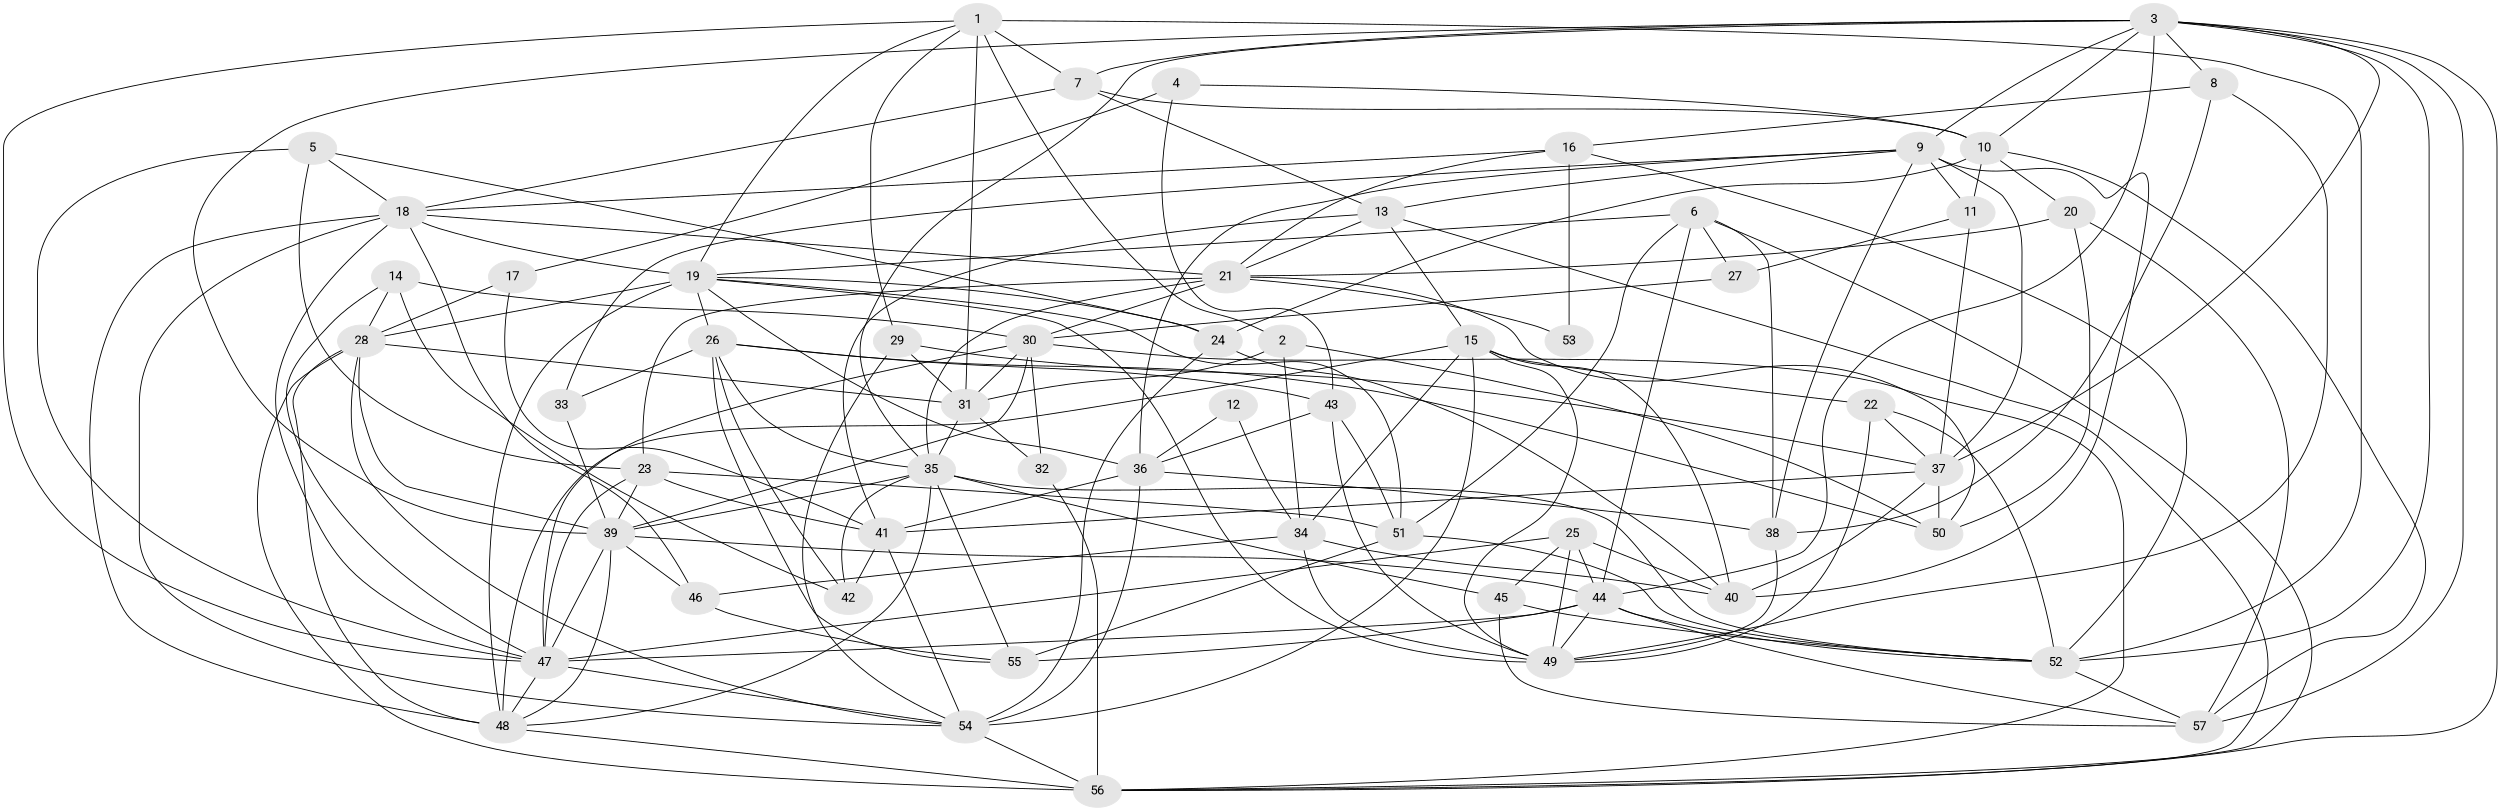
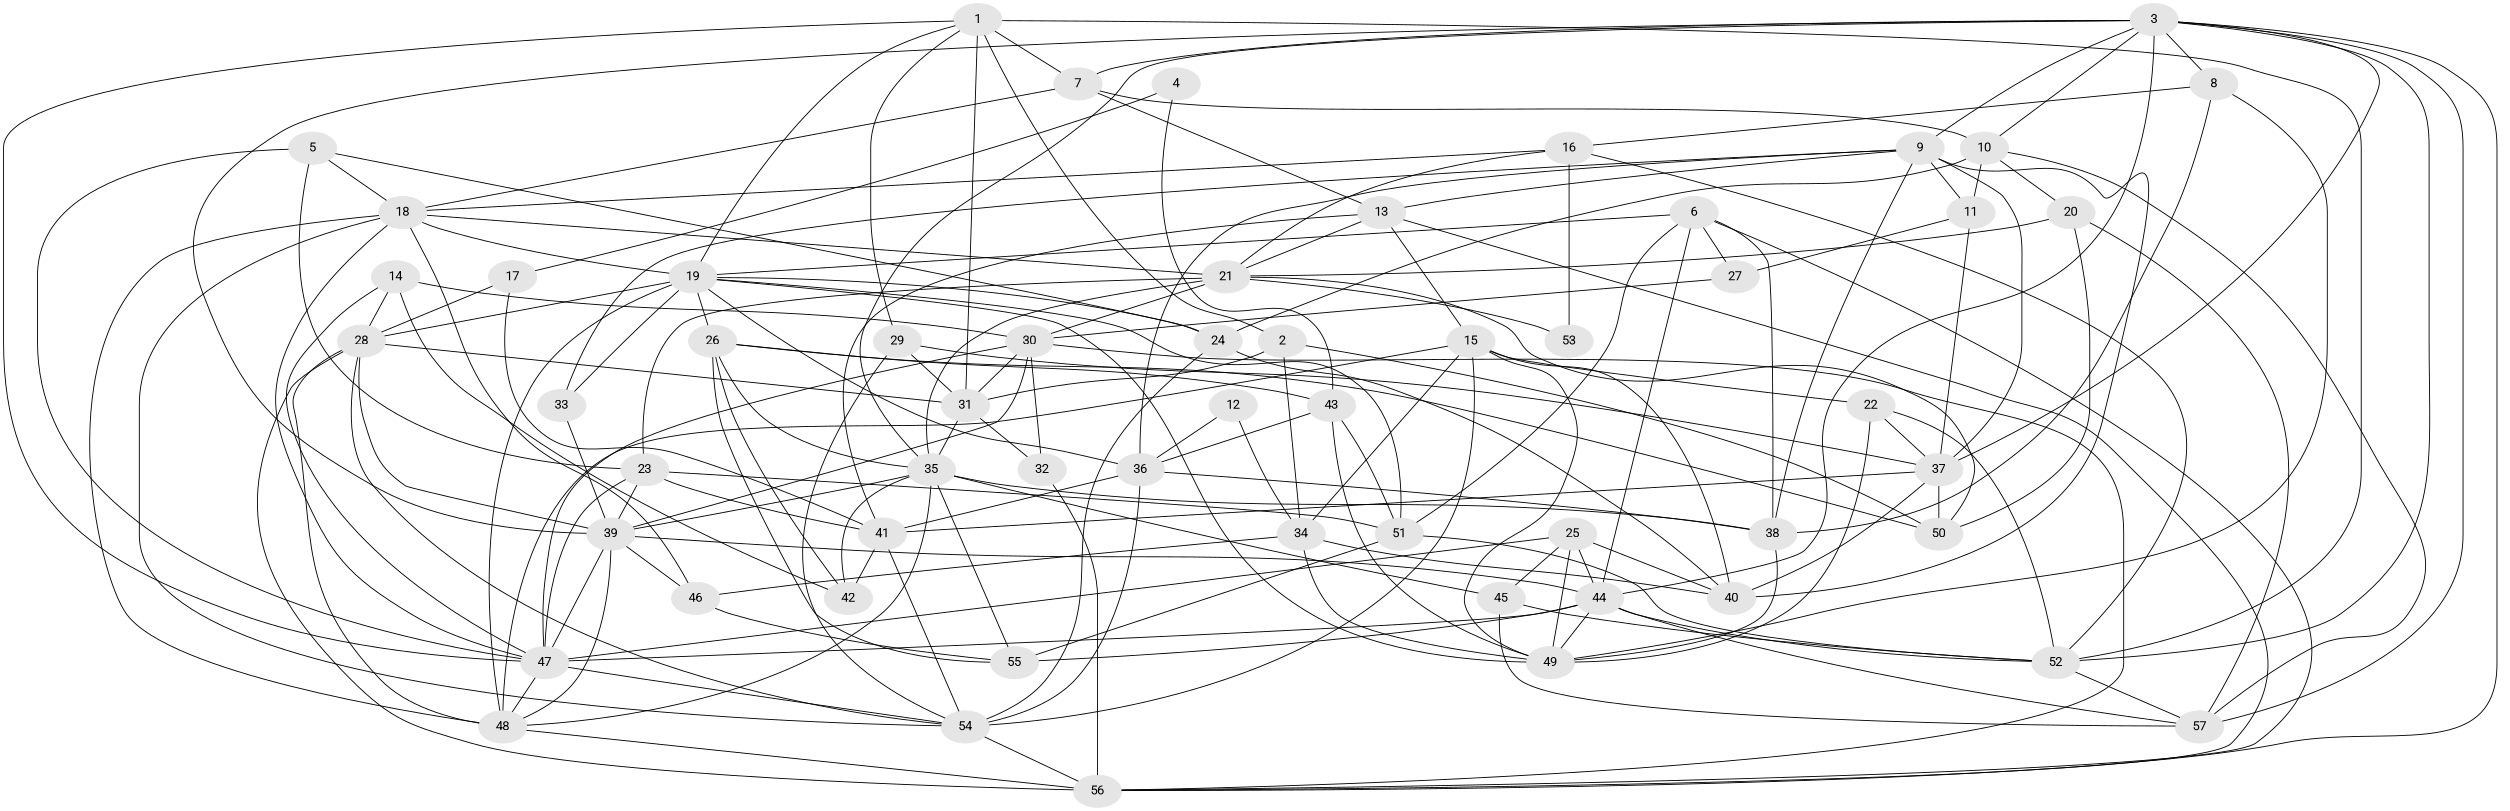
edge "4" -- "10": removed
edge "26" -- "33": now "19" -- "33"
edge "35" -- "52": now "35" -- "38"
